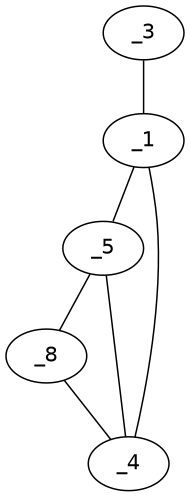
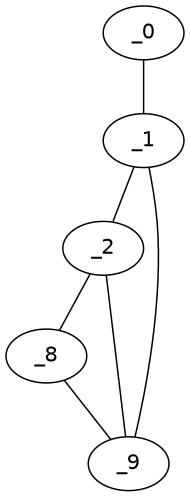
node "_3": label "_3" -> "_0"
node "_5": label "_5" -> "_2"
node "_4": label "_4" -> "_9"
